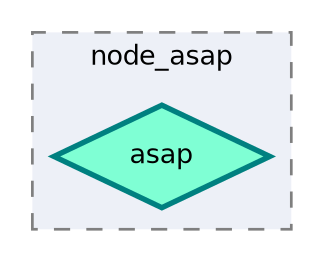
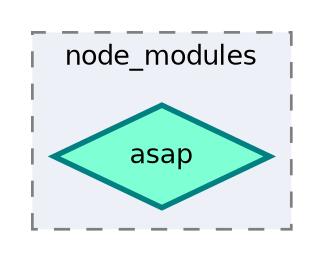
cluster "node_asap": label "node_asap" -> "node_modules"
